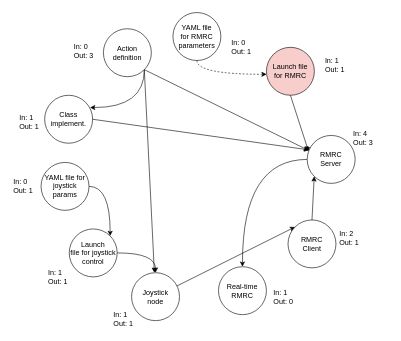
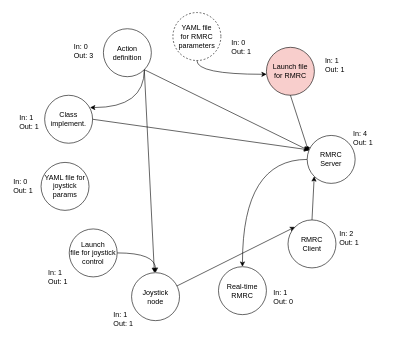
node "YAML file for RMRC parameters": style solid -> dashed
edge "YAML file for RMRC parameters" -> "Launch file for RMRC": style dashed -> solid
node "In: 4 Out: 3": label "In: 4 Out: 3" -> "In: 4 Out: 1"
edge "YAML file for joystick params" -> "Launch file for joystick control": removed
